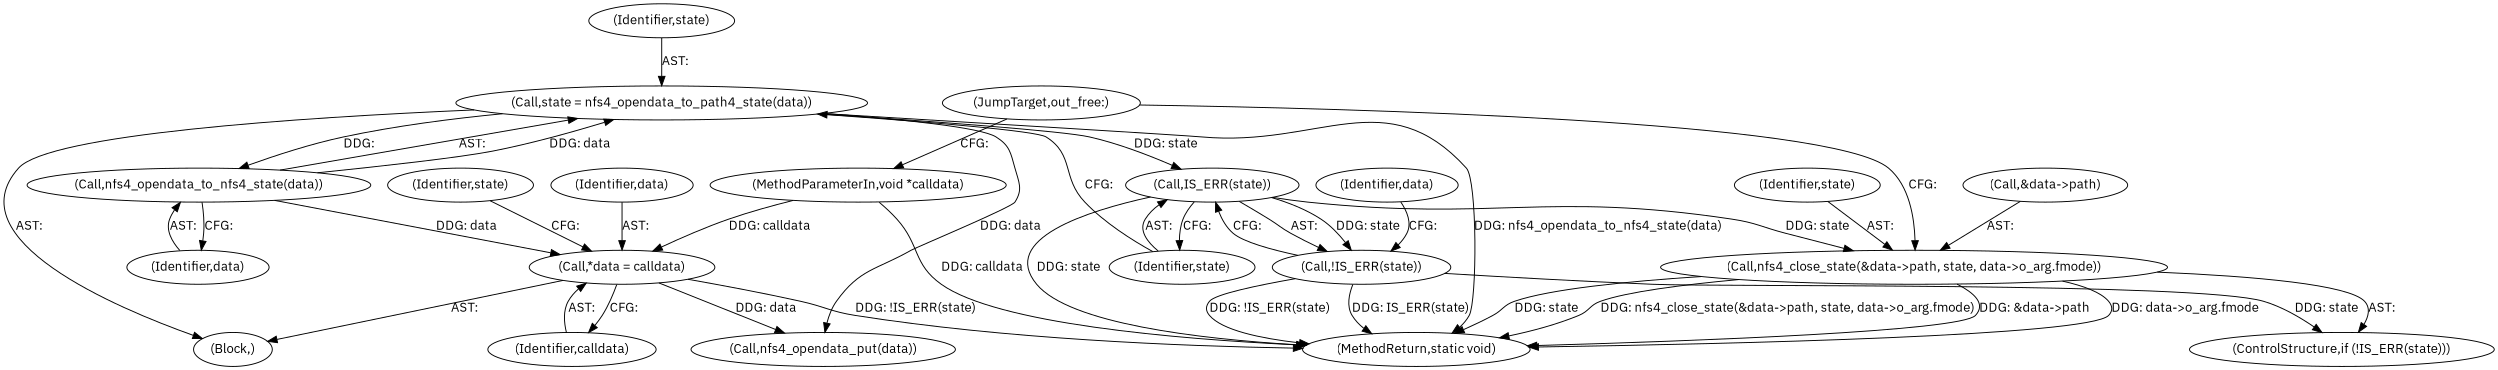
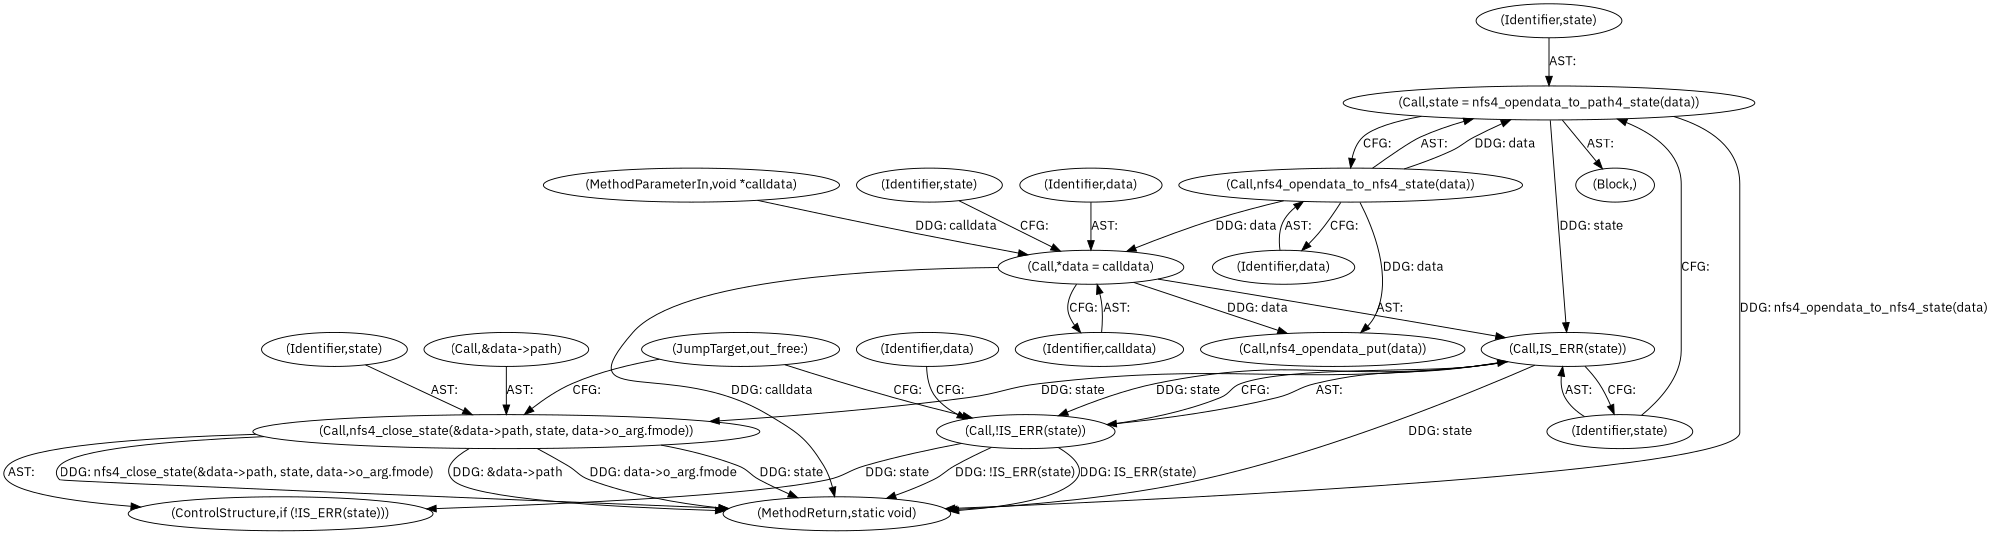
edge "(JumpTarget,out_free:)" -> "(MethodParameterIn,void *calldata)": now "(JumpTarget,out_free:)" -> "(Call,!IS_ERR(state))"
edge "(Call,state = nfs4_opendata_to_path4_state(data))" -> "(Call,nfs4_opendata_to_nfs4_state(data))": label "DDG: " -> "CFG: "
edge "(Call,state = nfs4_opendata_to_path4_state(data))" -> "(Call,nfs4_opendata_put(data))": now "(Call,nfs4_opendata_to_nfs4_state(data))" -> "(Call,nfs4_opendata_put(data))"
edge "(Call,*data = calldata)" -> "(MethodReturn,static void)": label "DDG: !IS_ERR(state)" -> "DDG: calldata"
edge "(Call,*data = calldata)" -> "(Block,)": now "(Call,*data = calldata)" -> "(Call,IS_ERR(state))"
edge "(MethodParameterIn,void *calldata)" -> "(MethodReturn,static void)": removed, label "DDG: calldata"
